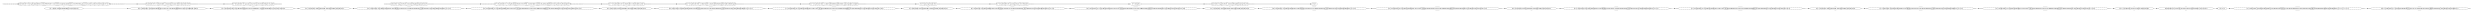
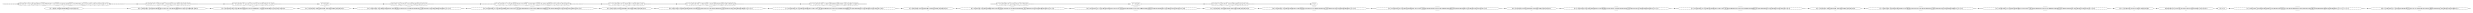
node "$l1 = (long) $i0": added
node "$r24 = (java.lang.Integer) $r23": removed
